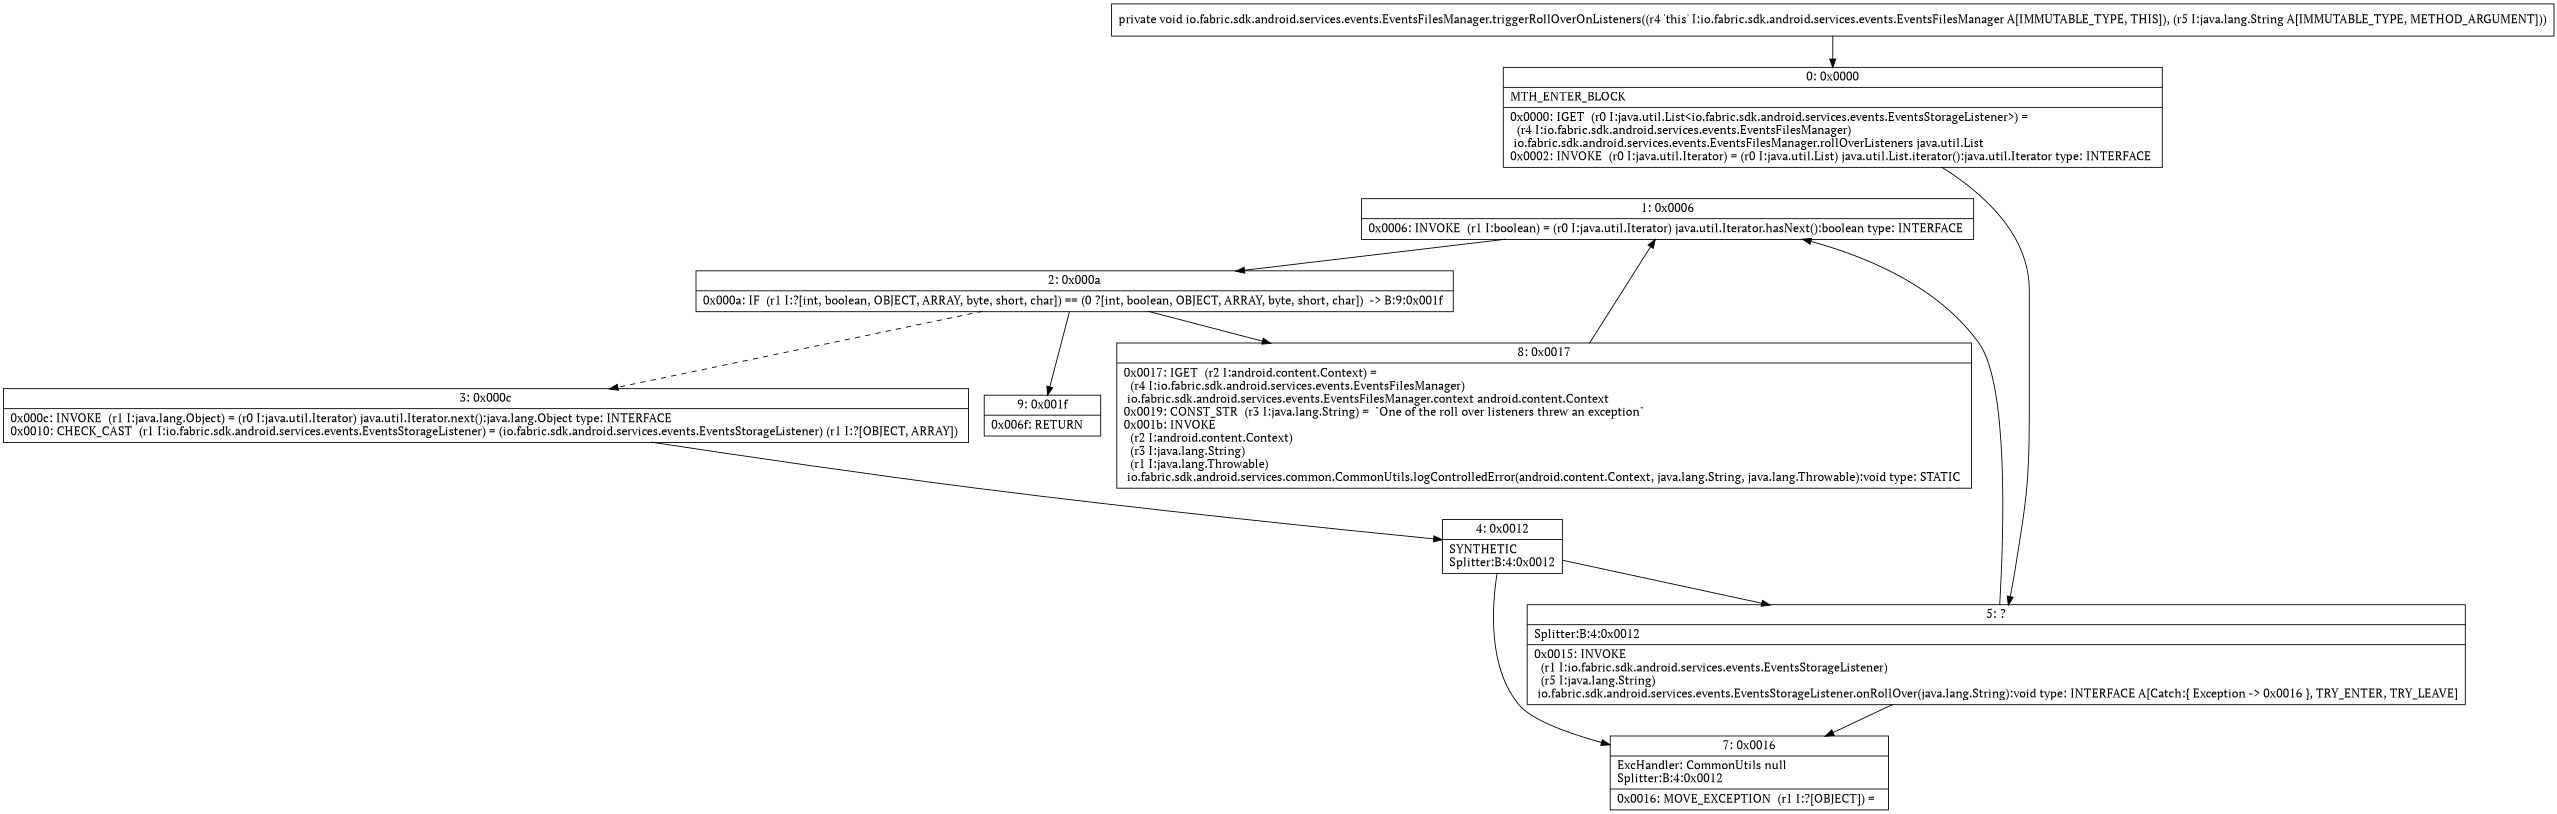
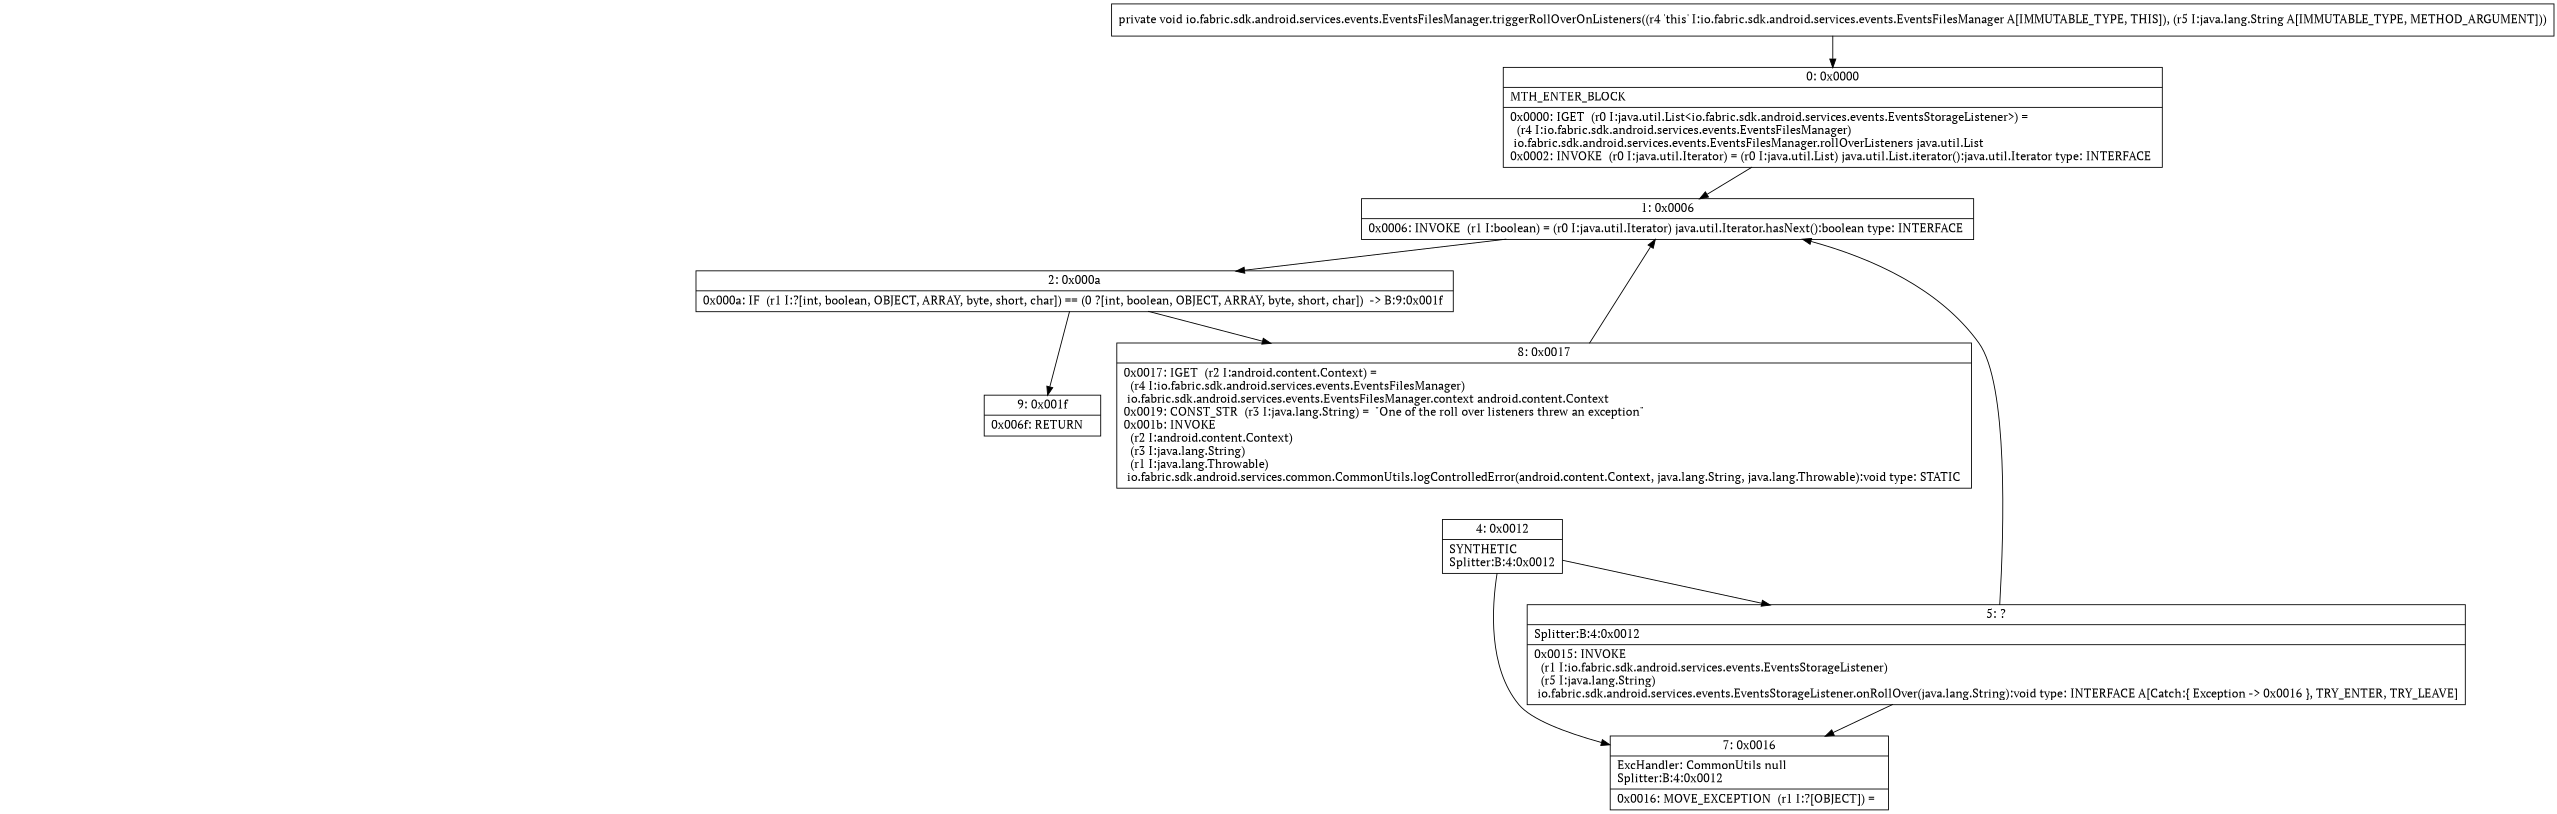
edge "0: 0x0000" -> "5: ?": now "0: 0x0000" -> "1: 0x0006"
node "3: 0x000c": removed
